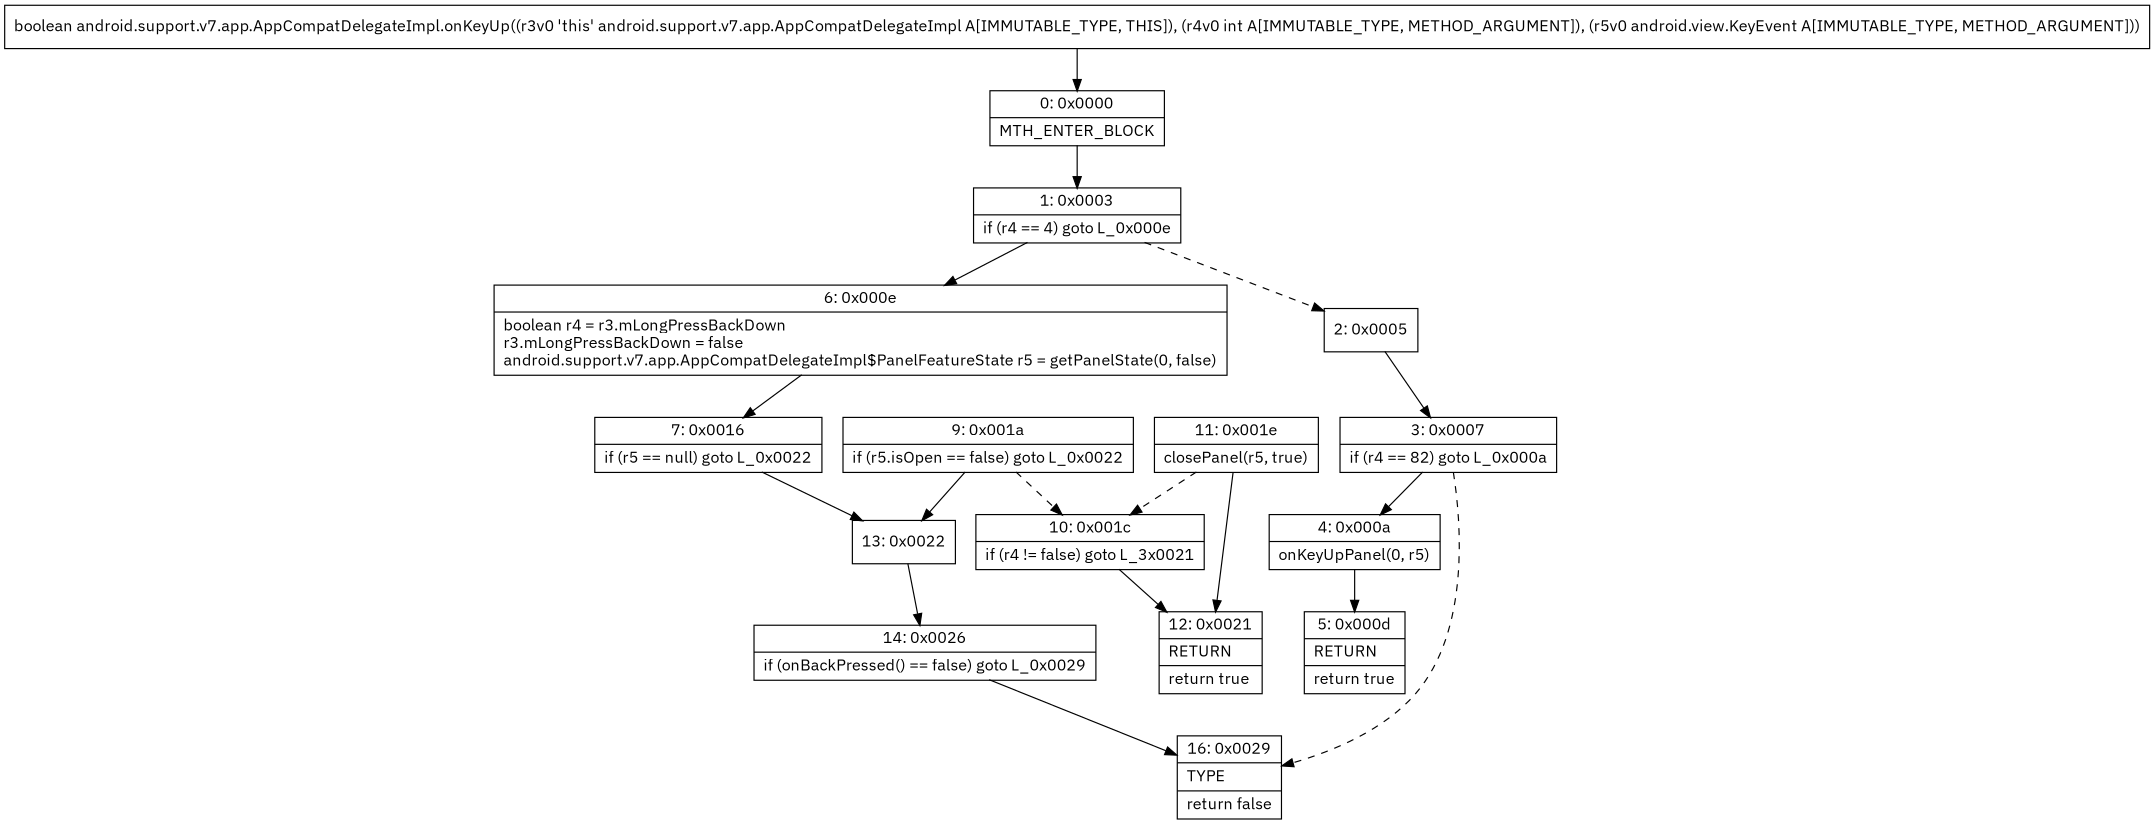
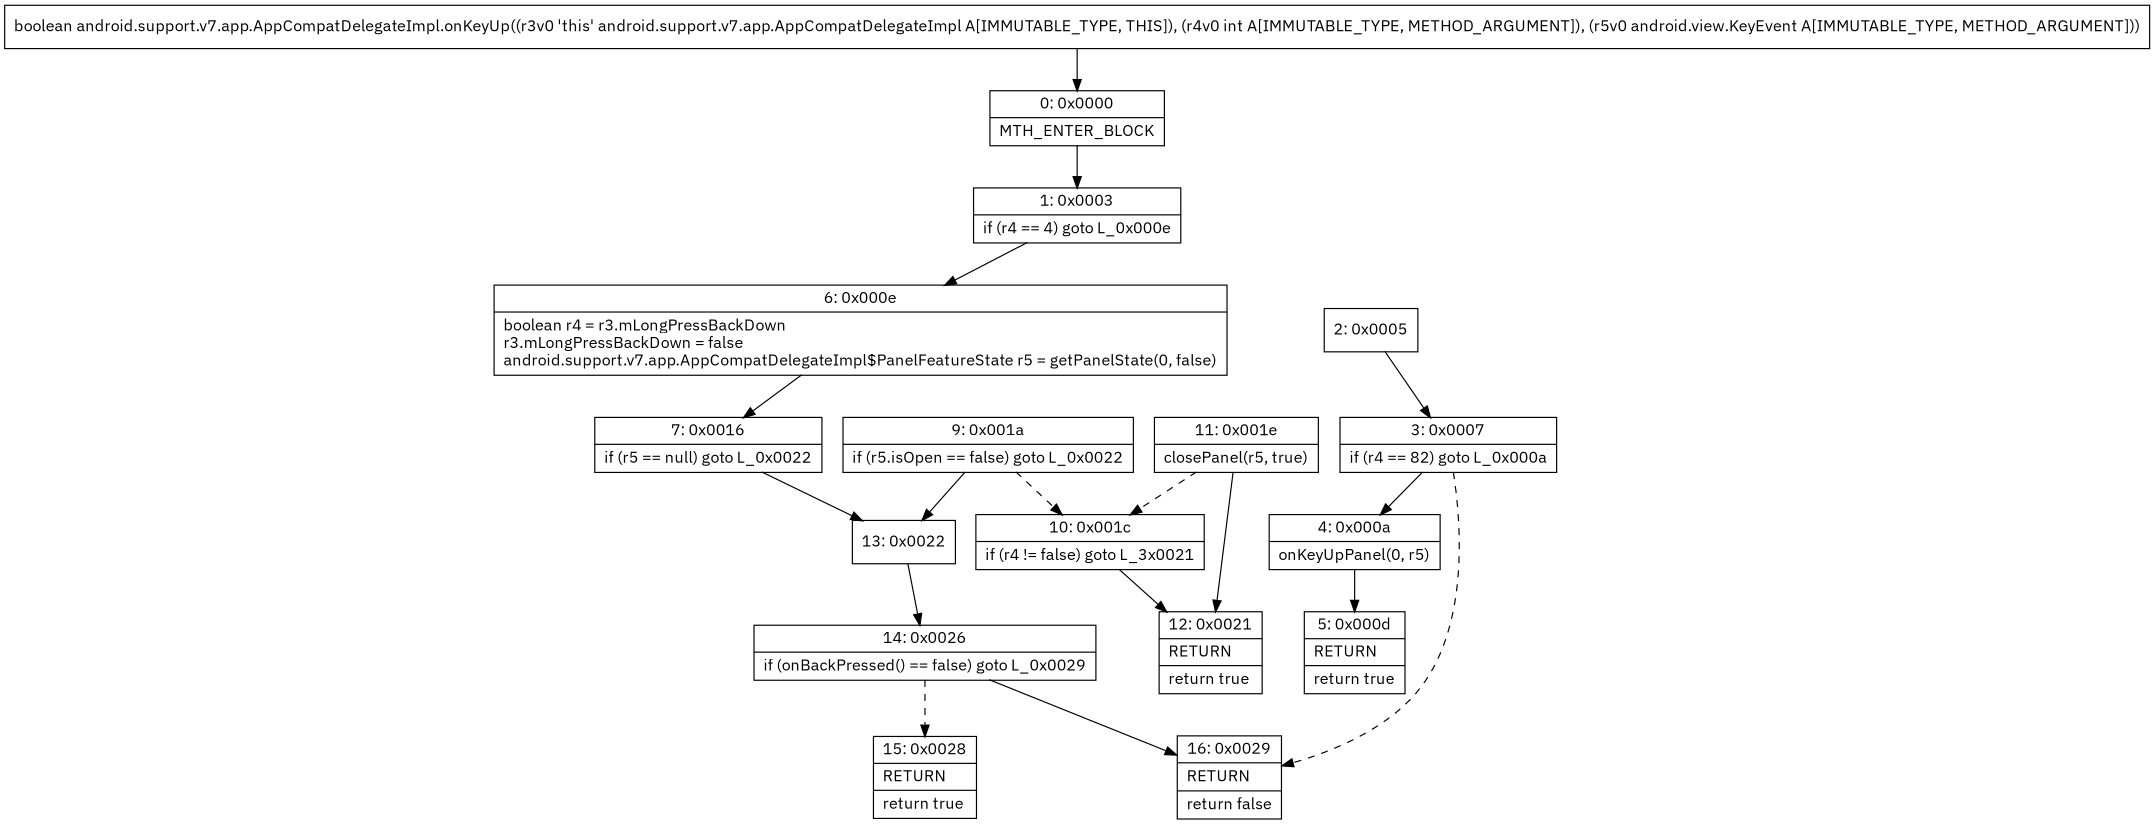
edge "1: 0x0003" -> "2: 0x0005": removed
node "16: 0x0029": text "TYPE" -> "RETURN"
node "15: 0x0028": added
